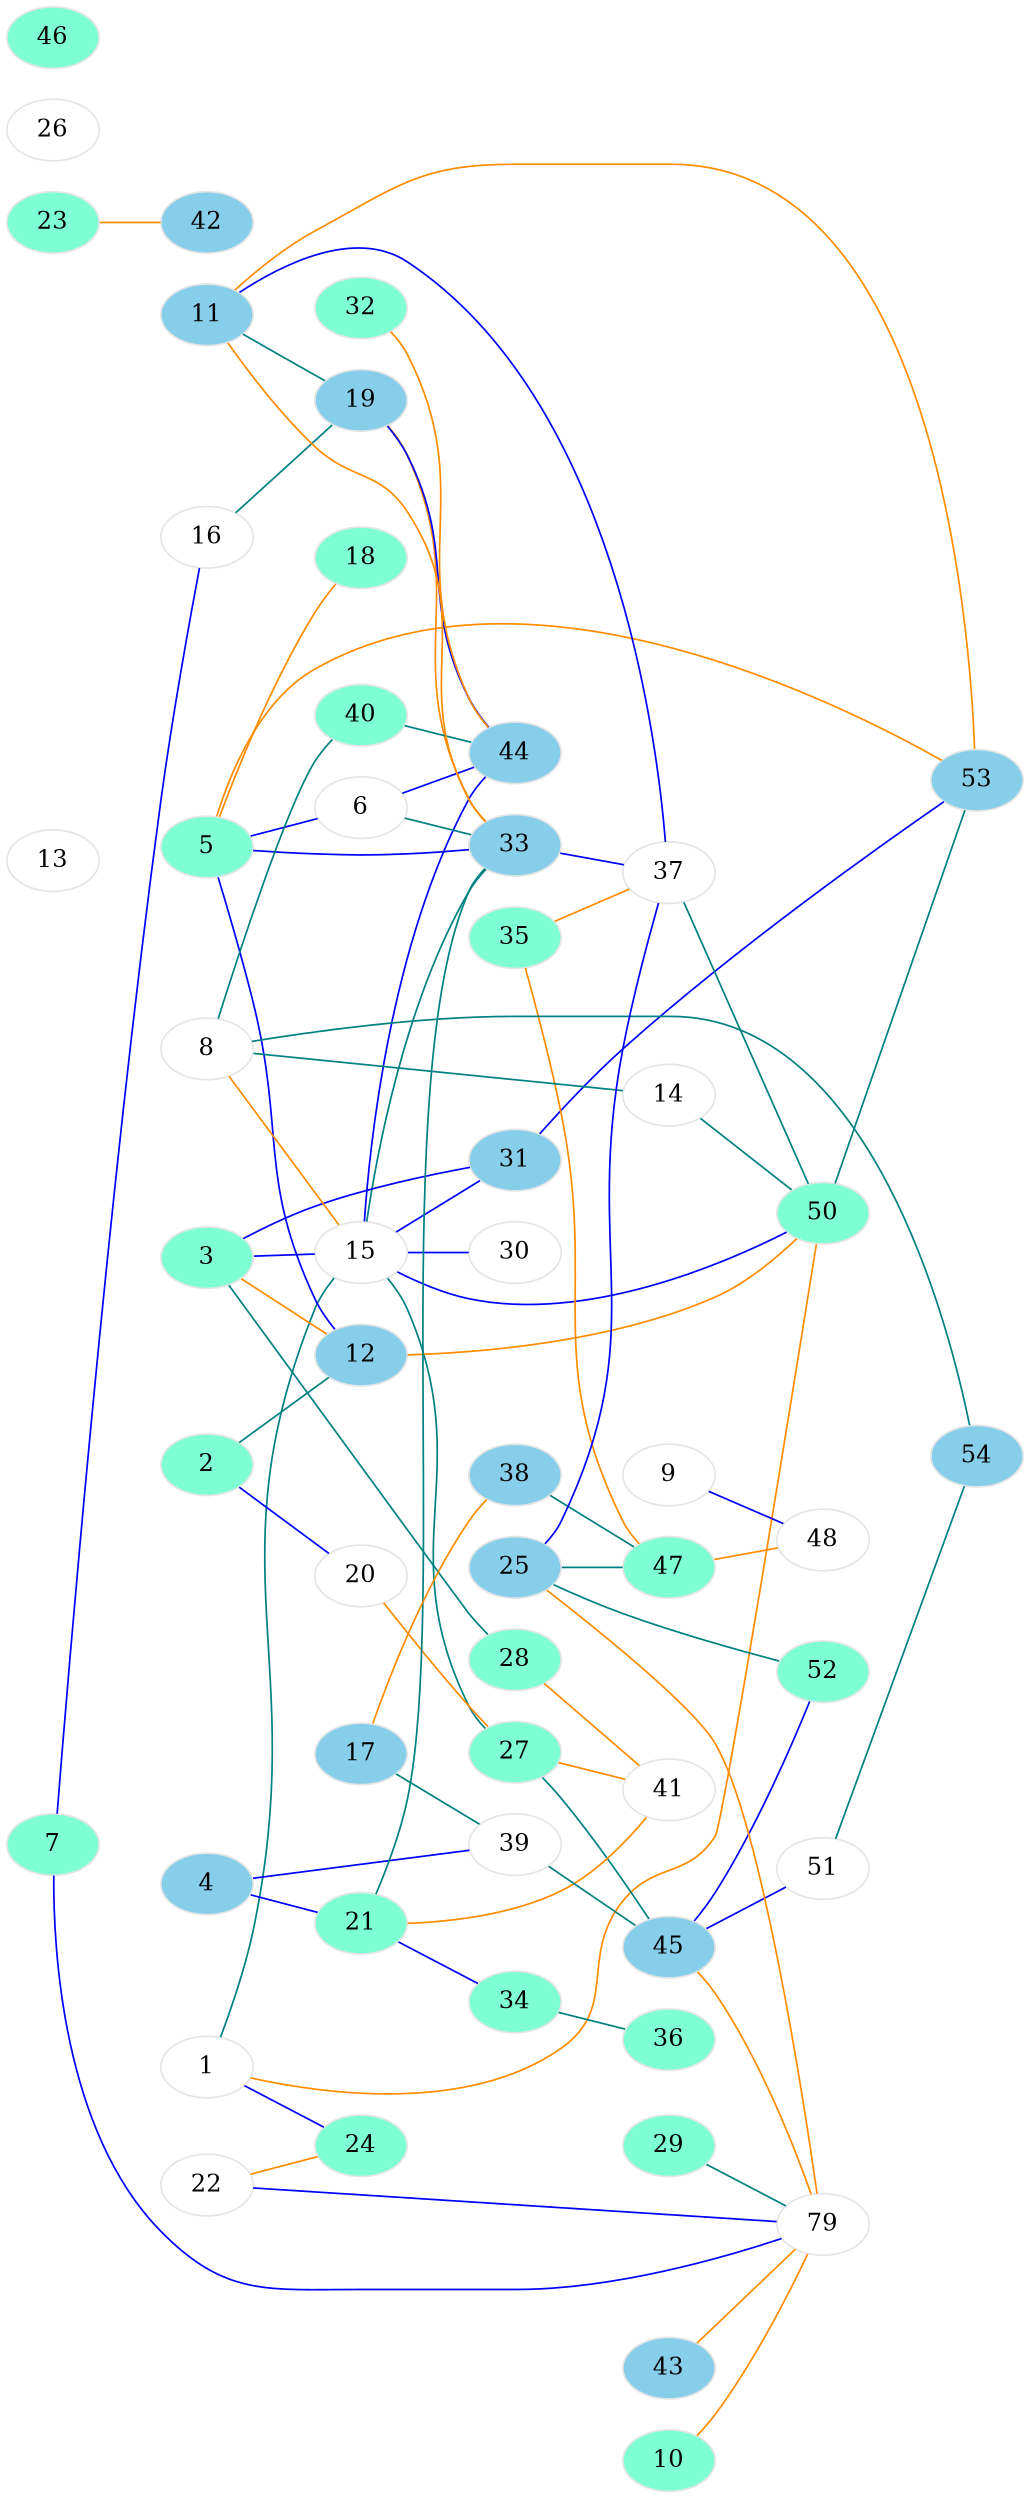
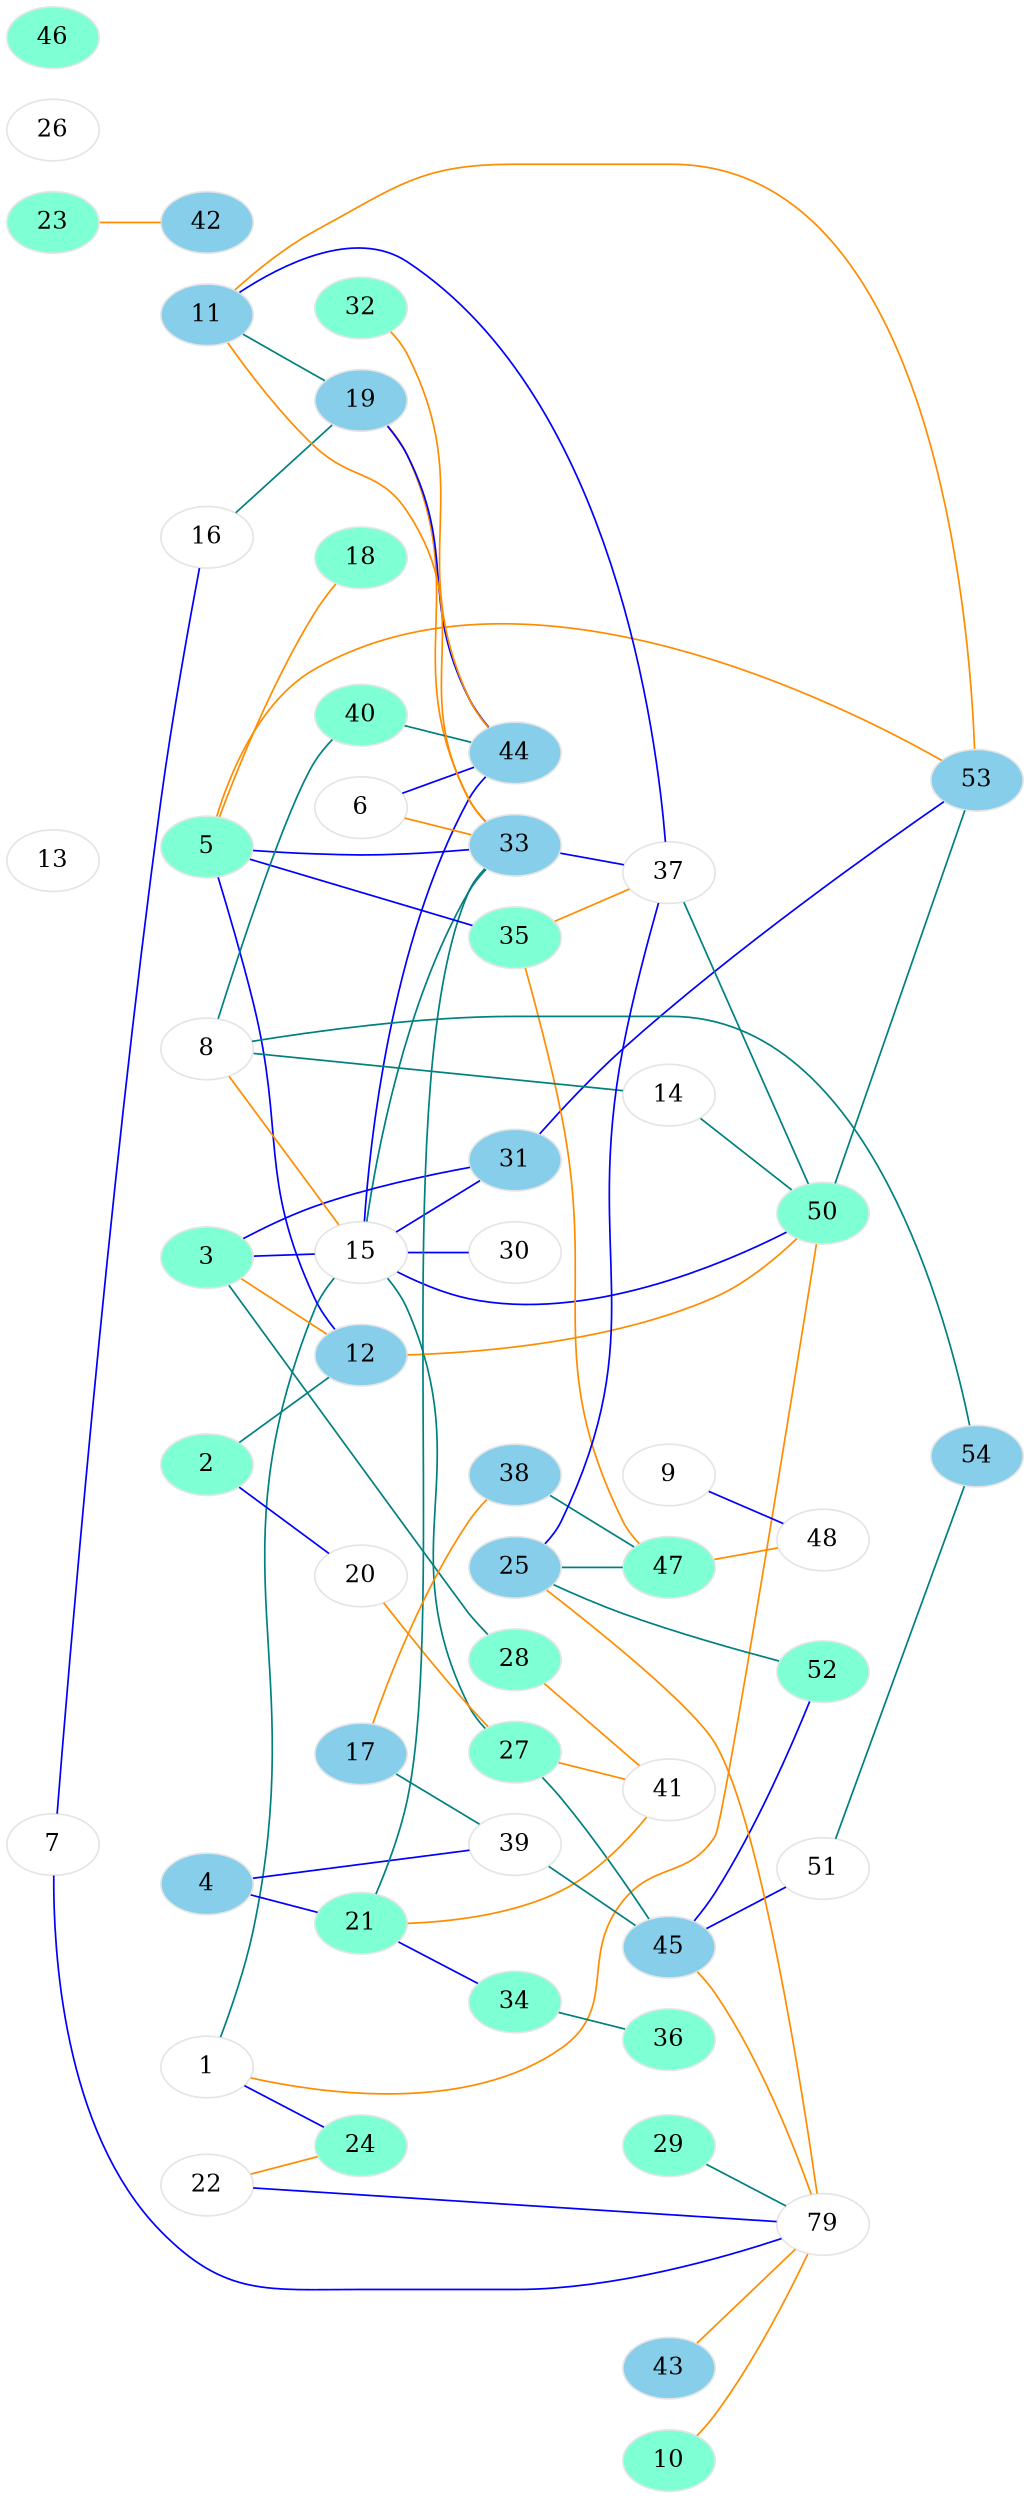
edge "6" -- "33": color teal -> darkorange
edge "6" -- "5": now "35" -- "5"
node "7": fillcolor aquamarine -> white
